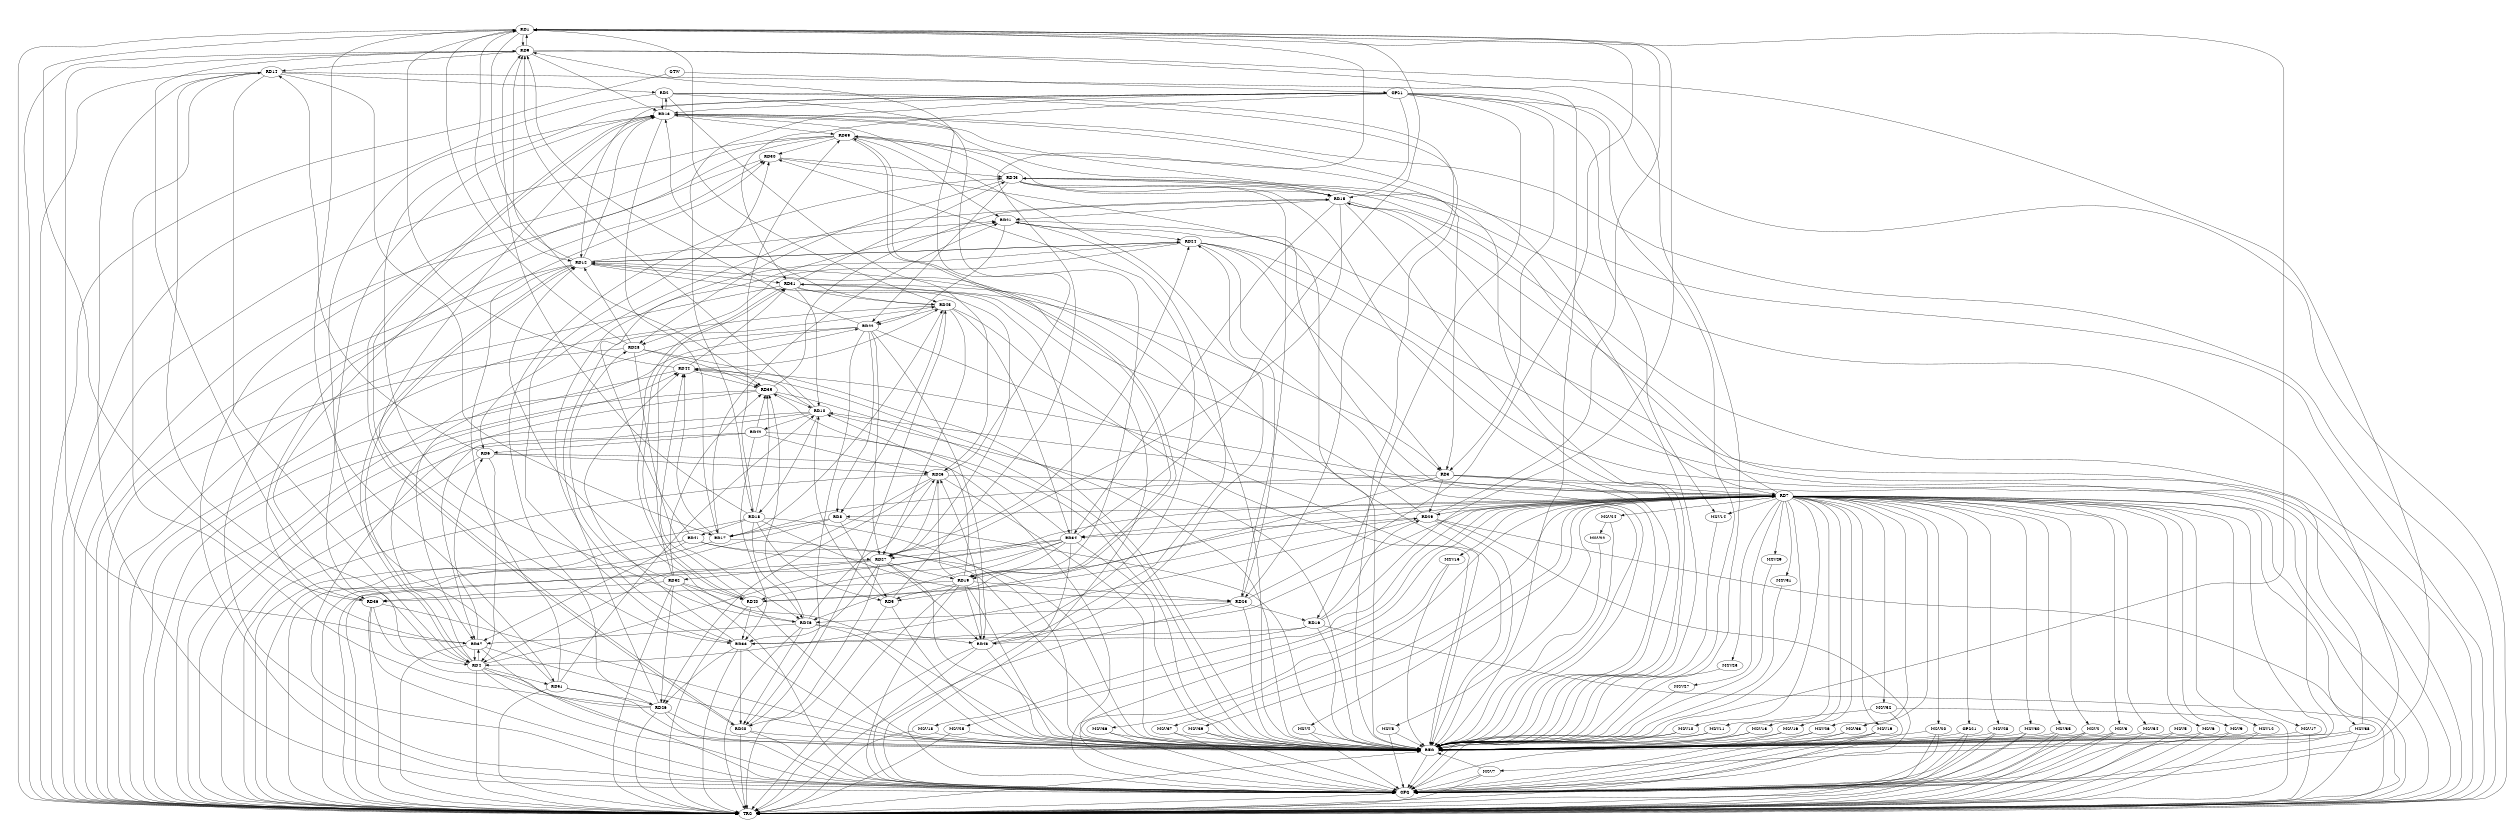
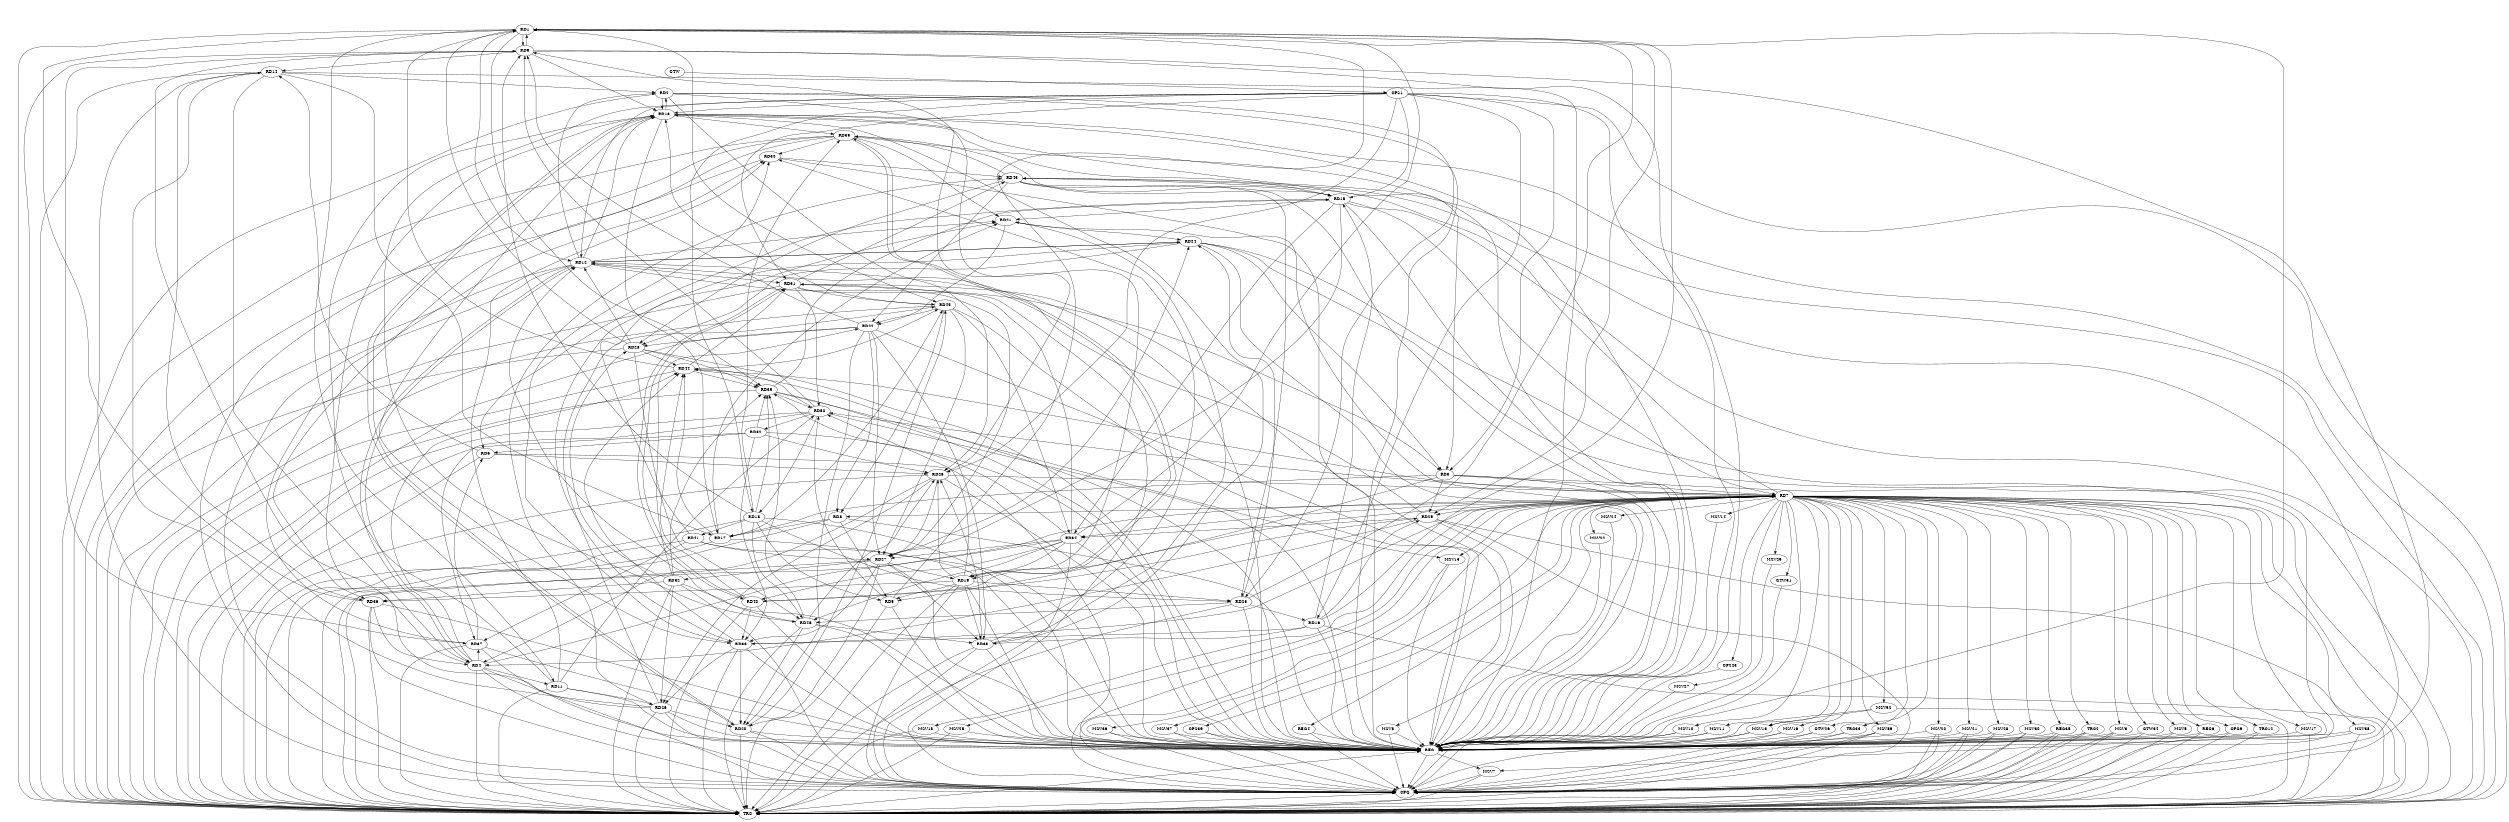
edge "RD29" -> "RD1": reversed
edge "RD12" -> "RD9": now "RD12" -> "RD2"
edge "CPS1" -> "MSV14": now "CPS1" -> "RD25"
edge "RD28" -> "RD44": added
edge "RD22" -> "RD37": now "RD22" -> "RD28"
node "RD10": label "RD10" -> "RD50"
node "RD42": label "RD42" -> "RD82"
edge "MSV38" -> "RD15": now "RD16" -> "RD15"
edge "RD7" -> "MSV5": added
edge "MSV24" -> "MSV22": now "RD7" -> "MSV22"
edge "RD6" -> "RD4": removed
edge "GTW" -> "TRC": removed
node "MSV31": label "MSV31" -> "GTW31"
edge "RD32" -> "RD40": removed
edge "RD46" -> "RD37": removed
node "RD48": label "RD48" -> "RD38"
edge "RD37" -> "RD4": removed
node "MSV23": label "MSV23" -> "CPS23"
node "RD51": label "RD51" -> "RD11"
edge "RD26" -> "RD20": added
node "MSV39": label "MSV39" -> "CPS39"
node "MSV4": label "MSV4" -> "REG4"
node "MSV26": label "MSV26" -> "GTW26"
node "MSV33": label "MSV33" -> "TRC33"
node "MSV19": label "MSV19" -> "MSV89"
node "CPS21": label "CPS21" -> "MSV21"
node "MSV35": label "MSV35" -> "REG35"
node "MSV2": label "MSV2" -> "TRC2"
node "MSV34": label "MSV34" -> "GTW34"
node "MSV6": label "MSV6" -> "REG6"
node "MSV9": label "MSV9" -> "CFG9"
node "MSV12": label "MSV12" -> "TRC12"
edge "RD35" -> "CFG": now "RD35" -> "MSV15"
edge "MSV7" -> "REG": reversed
edge "MSV32" -> "CFG": now "MSV32" -> "MSV13"
edge "RD21" -> "TRC": removed
